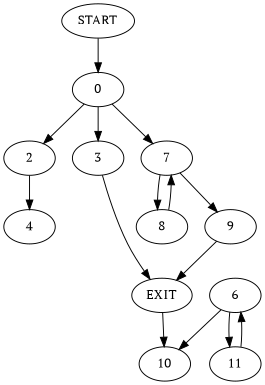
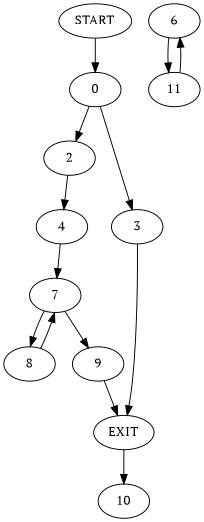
edge "0" -> "7": now "4" -> "7"
edge "6" -> "10": removed
